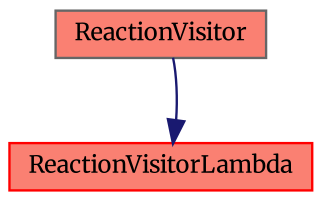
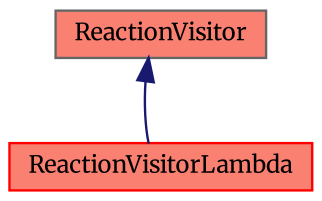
edge "ReactionVisitor" -> "ReactionVisitorLambda": reversed
